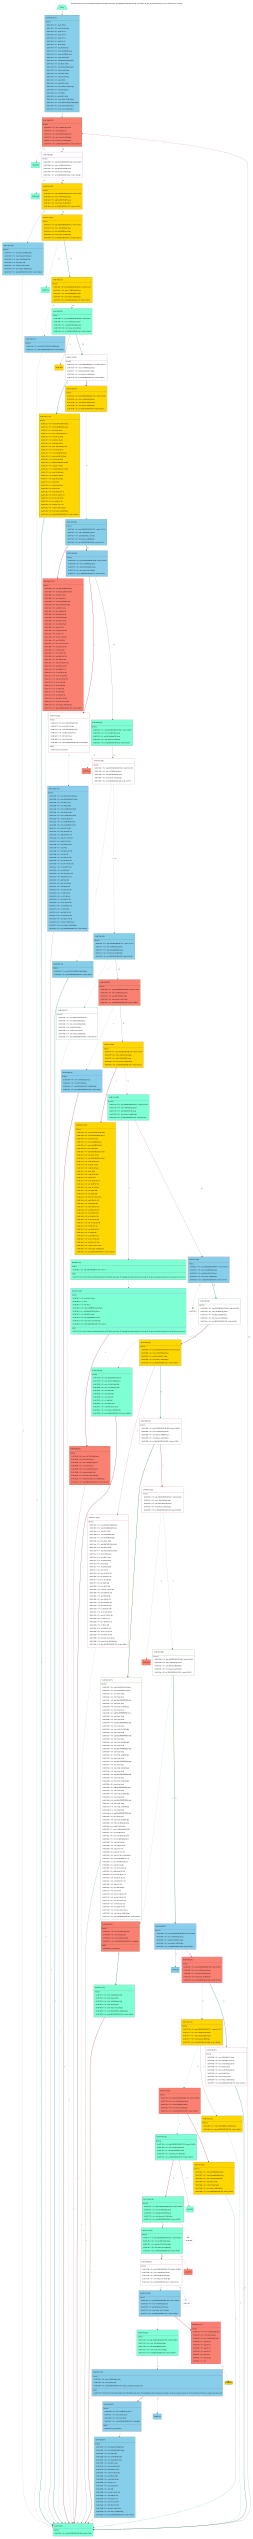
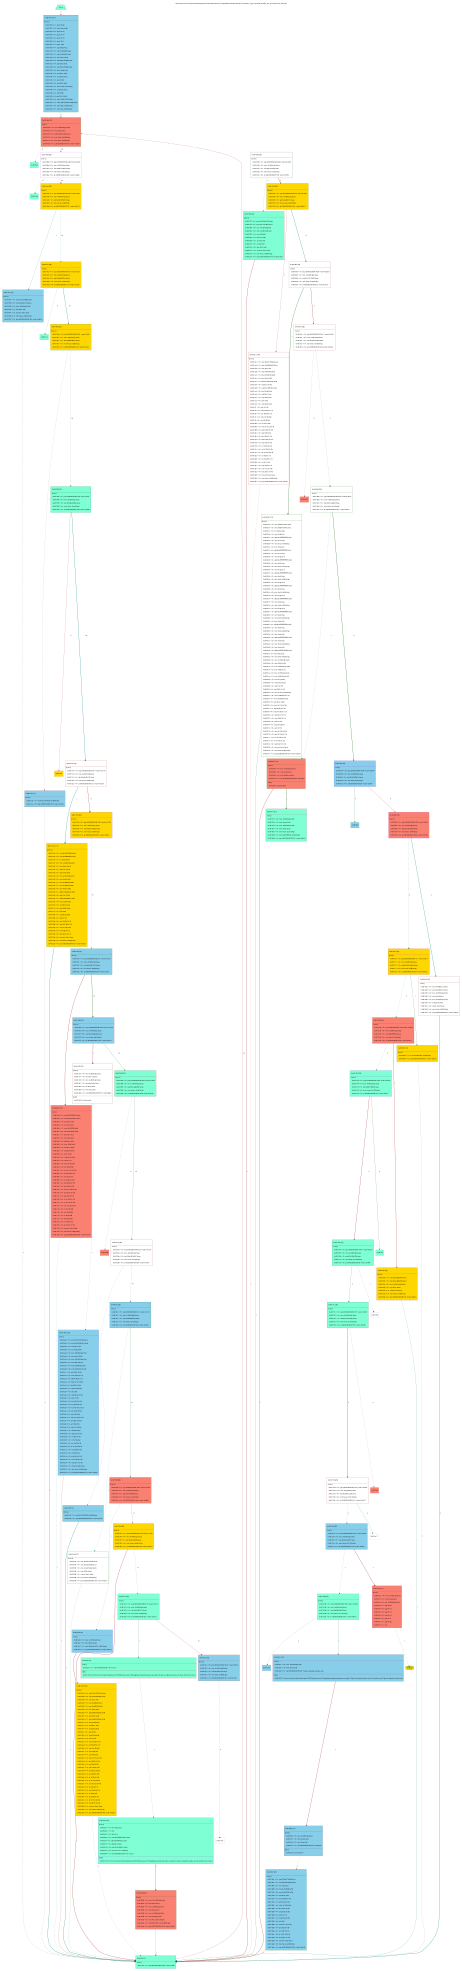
edge "0x40162c [28]" -> "0x401648 [28]": removed, label "10"
edge "0x401977 [27]" -> "0x401fc0 [5]": now "0x401967 [16]" -> "0x401fc0 [5]"
edge "0x401d41 [12]" -> "0x4017ec": now "0x4017d0 [28]" -> "0x4017ec"
